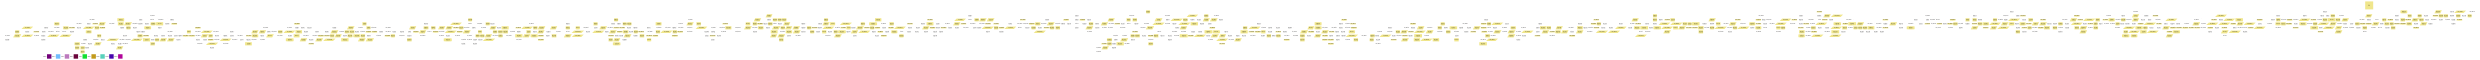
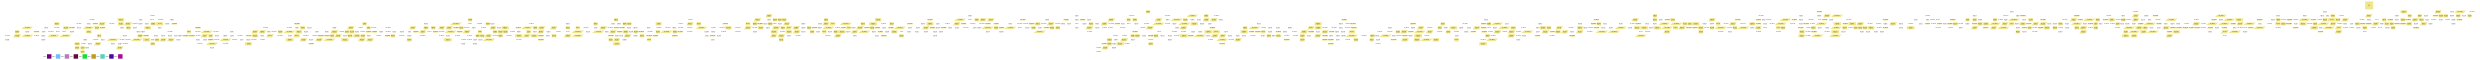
node "M1974": fillcolor white -> khaki
node "CNV_M2528": fillcolor white -> khaki
